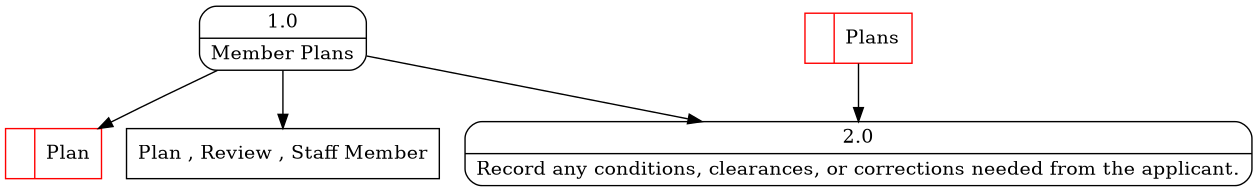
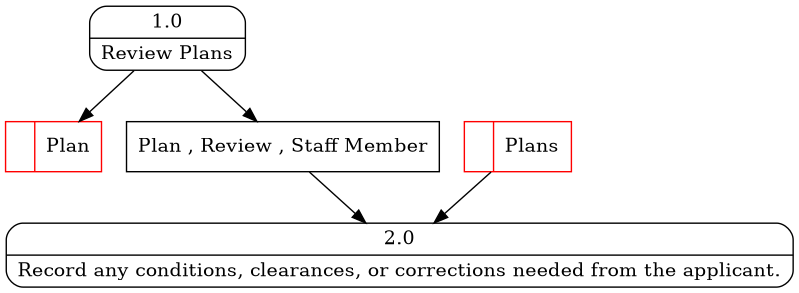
node "1.0": text "Member Plans" -> "Review Plans"
edge "1.0" -> "2.0": now "Plan , Review , Staff Member" -> "2.0"
